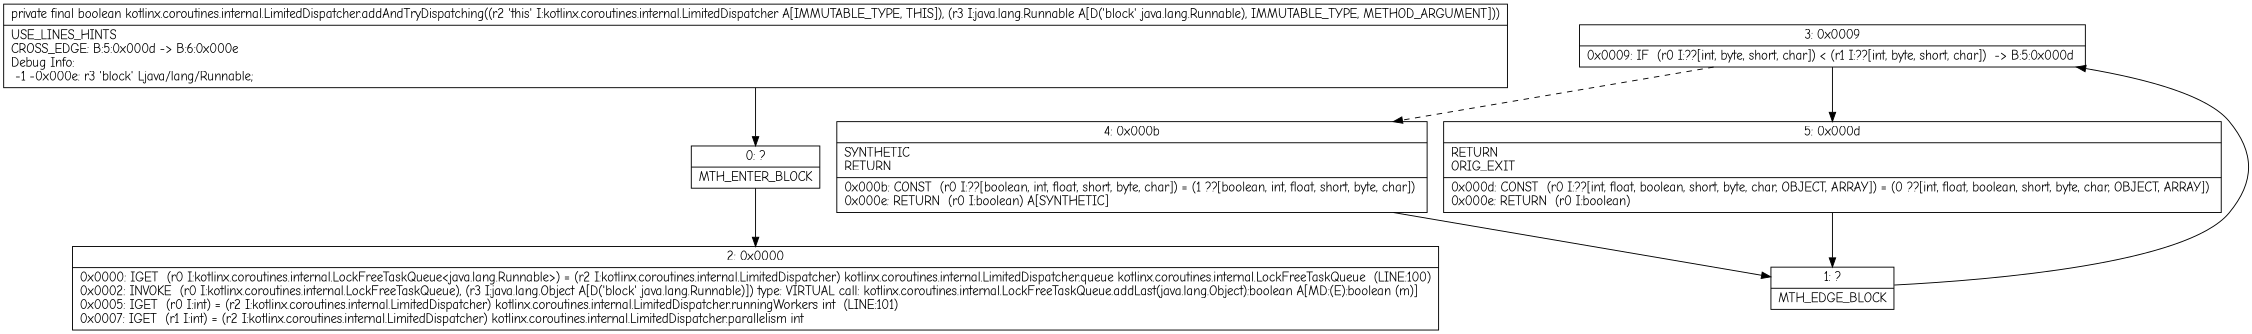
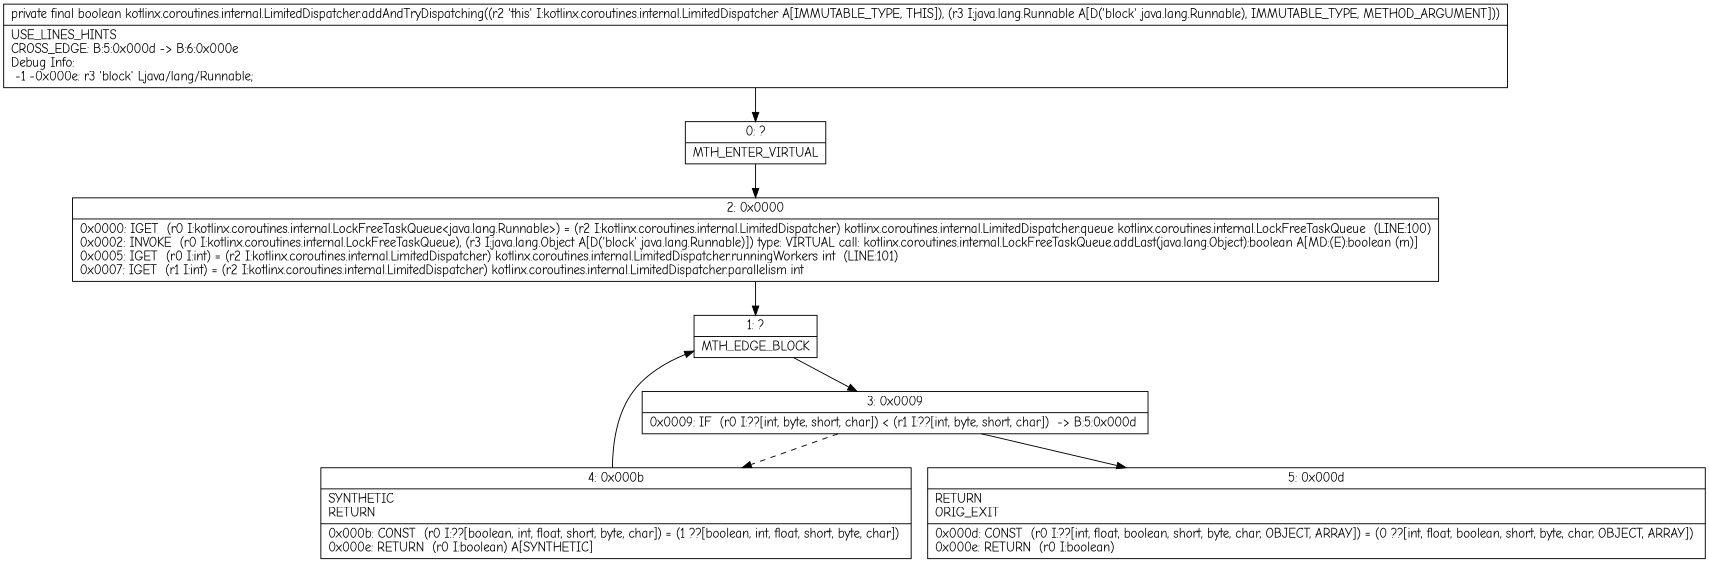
node "0: ?": text "MTH_ENTER_BLOCK" -> "MTH_ENTER_VIRTUAL"
edge "5: 0x000d" -> "1: ?": now "2: 0x0000" -> "1: ?"
